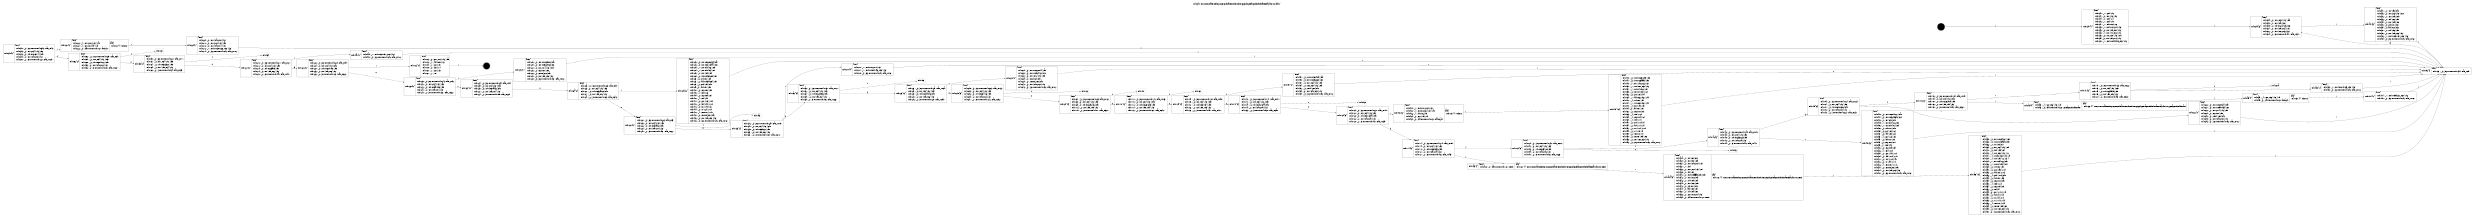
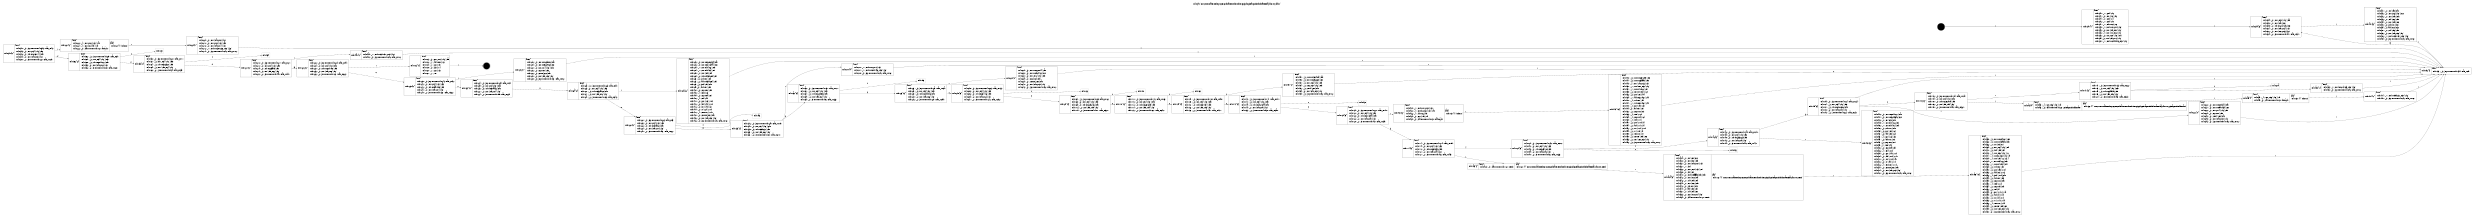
edge "0x4019d2 [83]" -> "0x401c98 [5]": now "0x4017bf [25]" -> "0x401c98 [5]"
